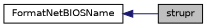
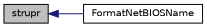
edge "strupr" -> "FormatNetBIOSName": reversed
